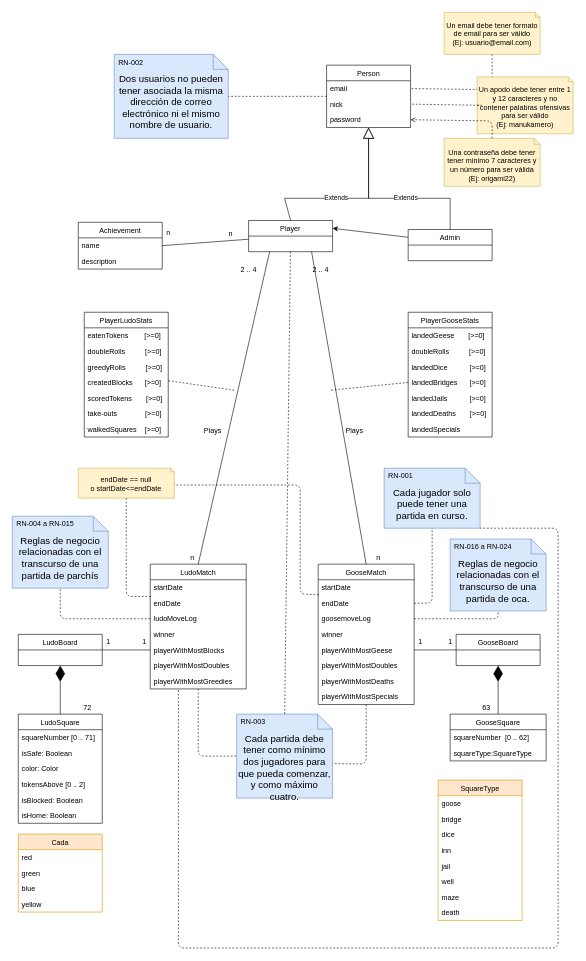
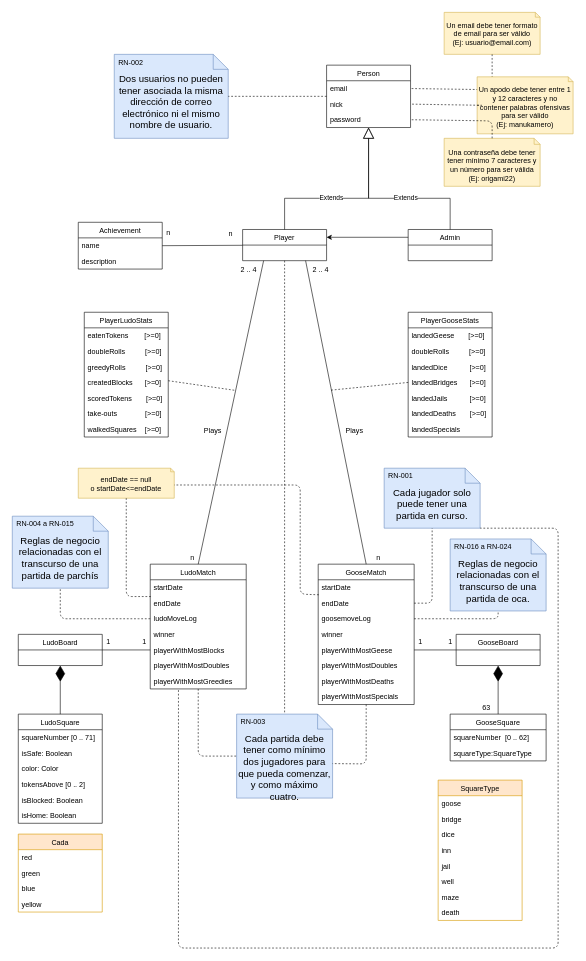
edge "Una contraseña debe tener tener mínimo 7 caracteres y un número para ser válida (Ej: origami22)" -> "password": arrowhead open -> none
node "Player": moved (291, 236) -> (285, 245)
node "72": removed
